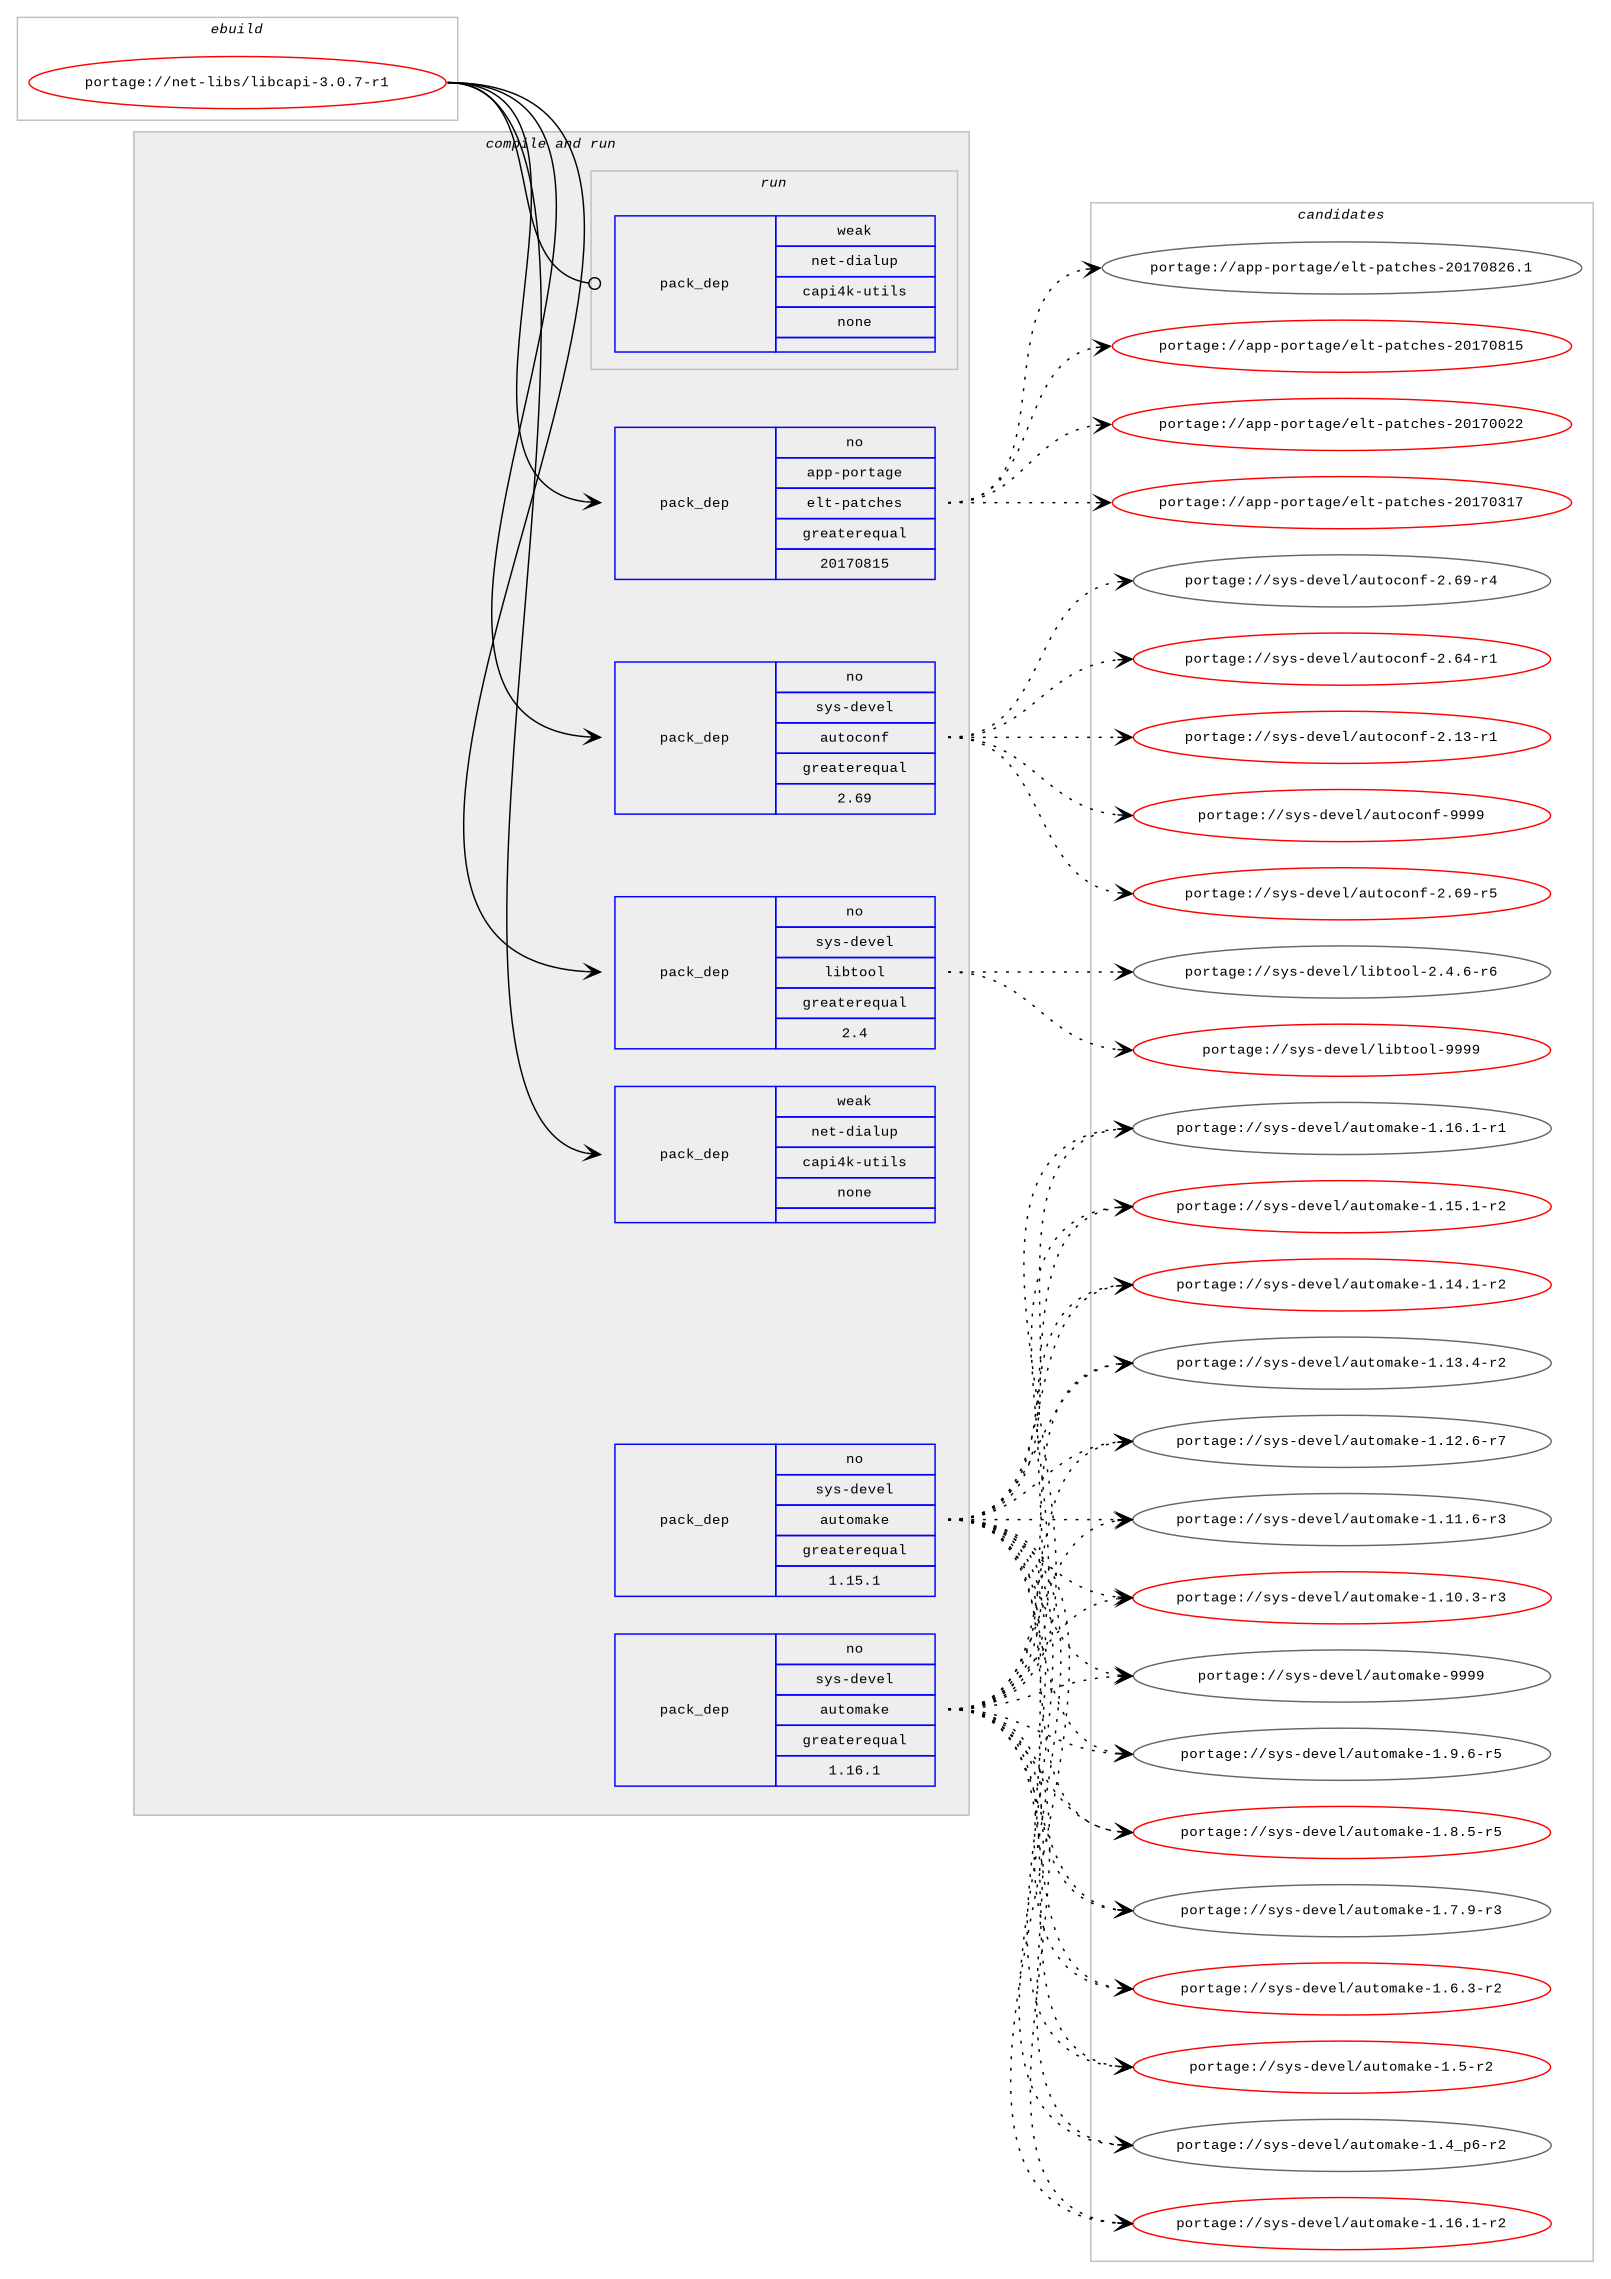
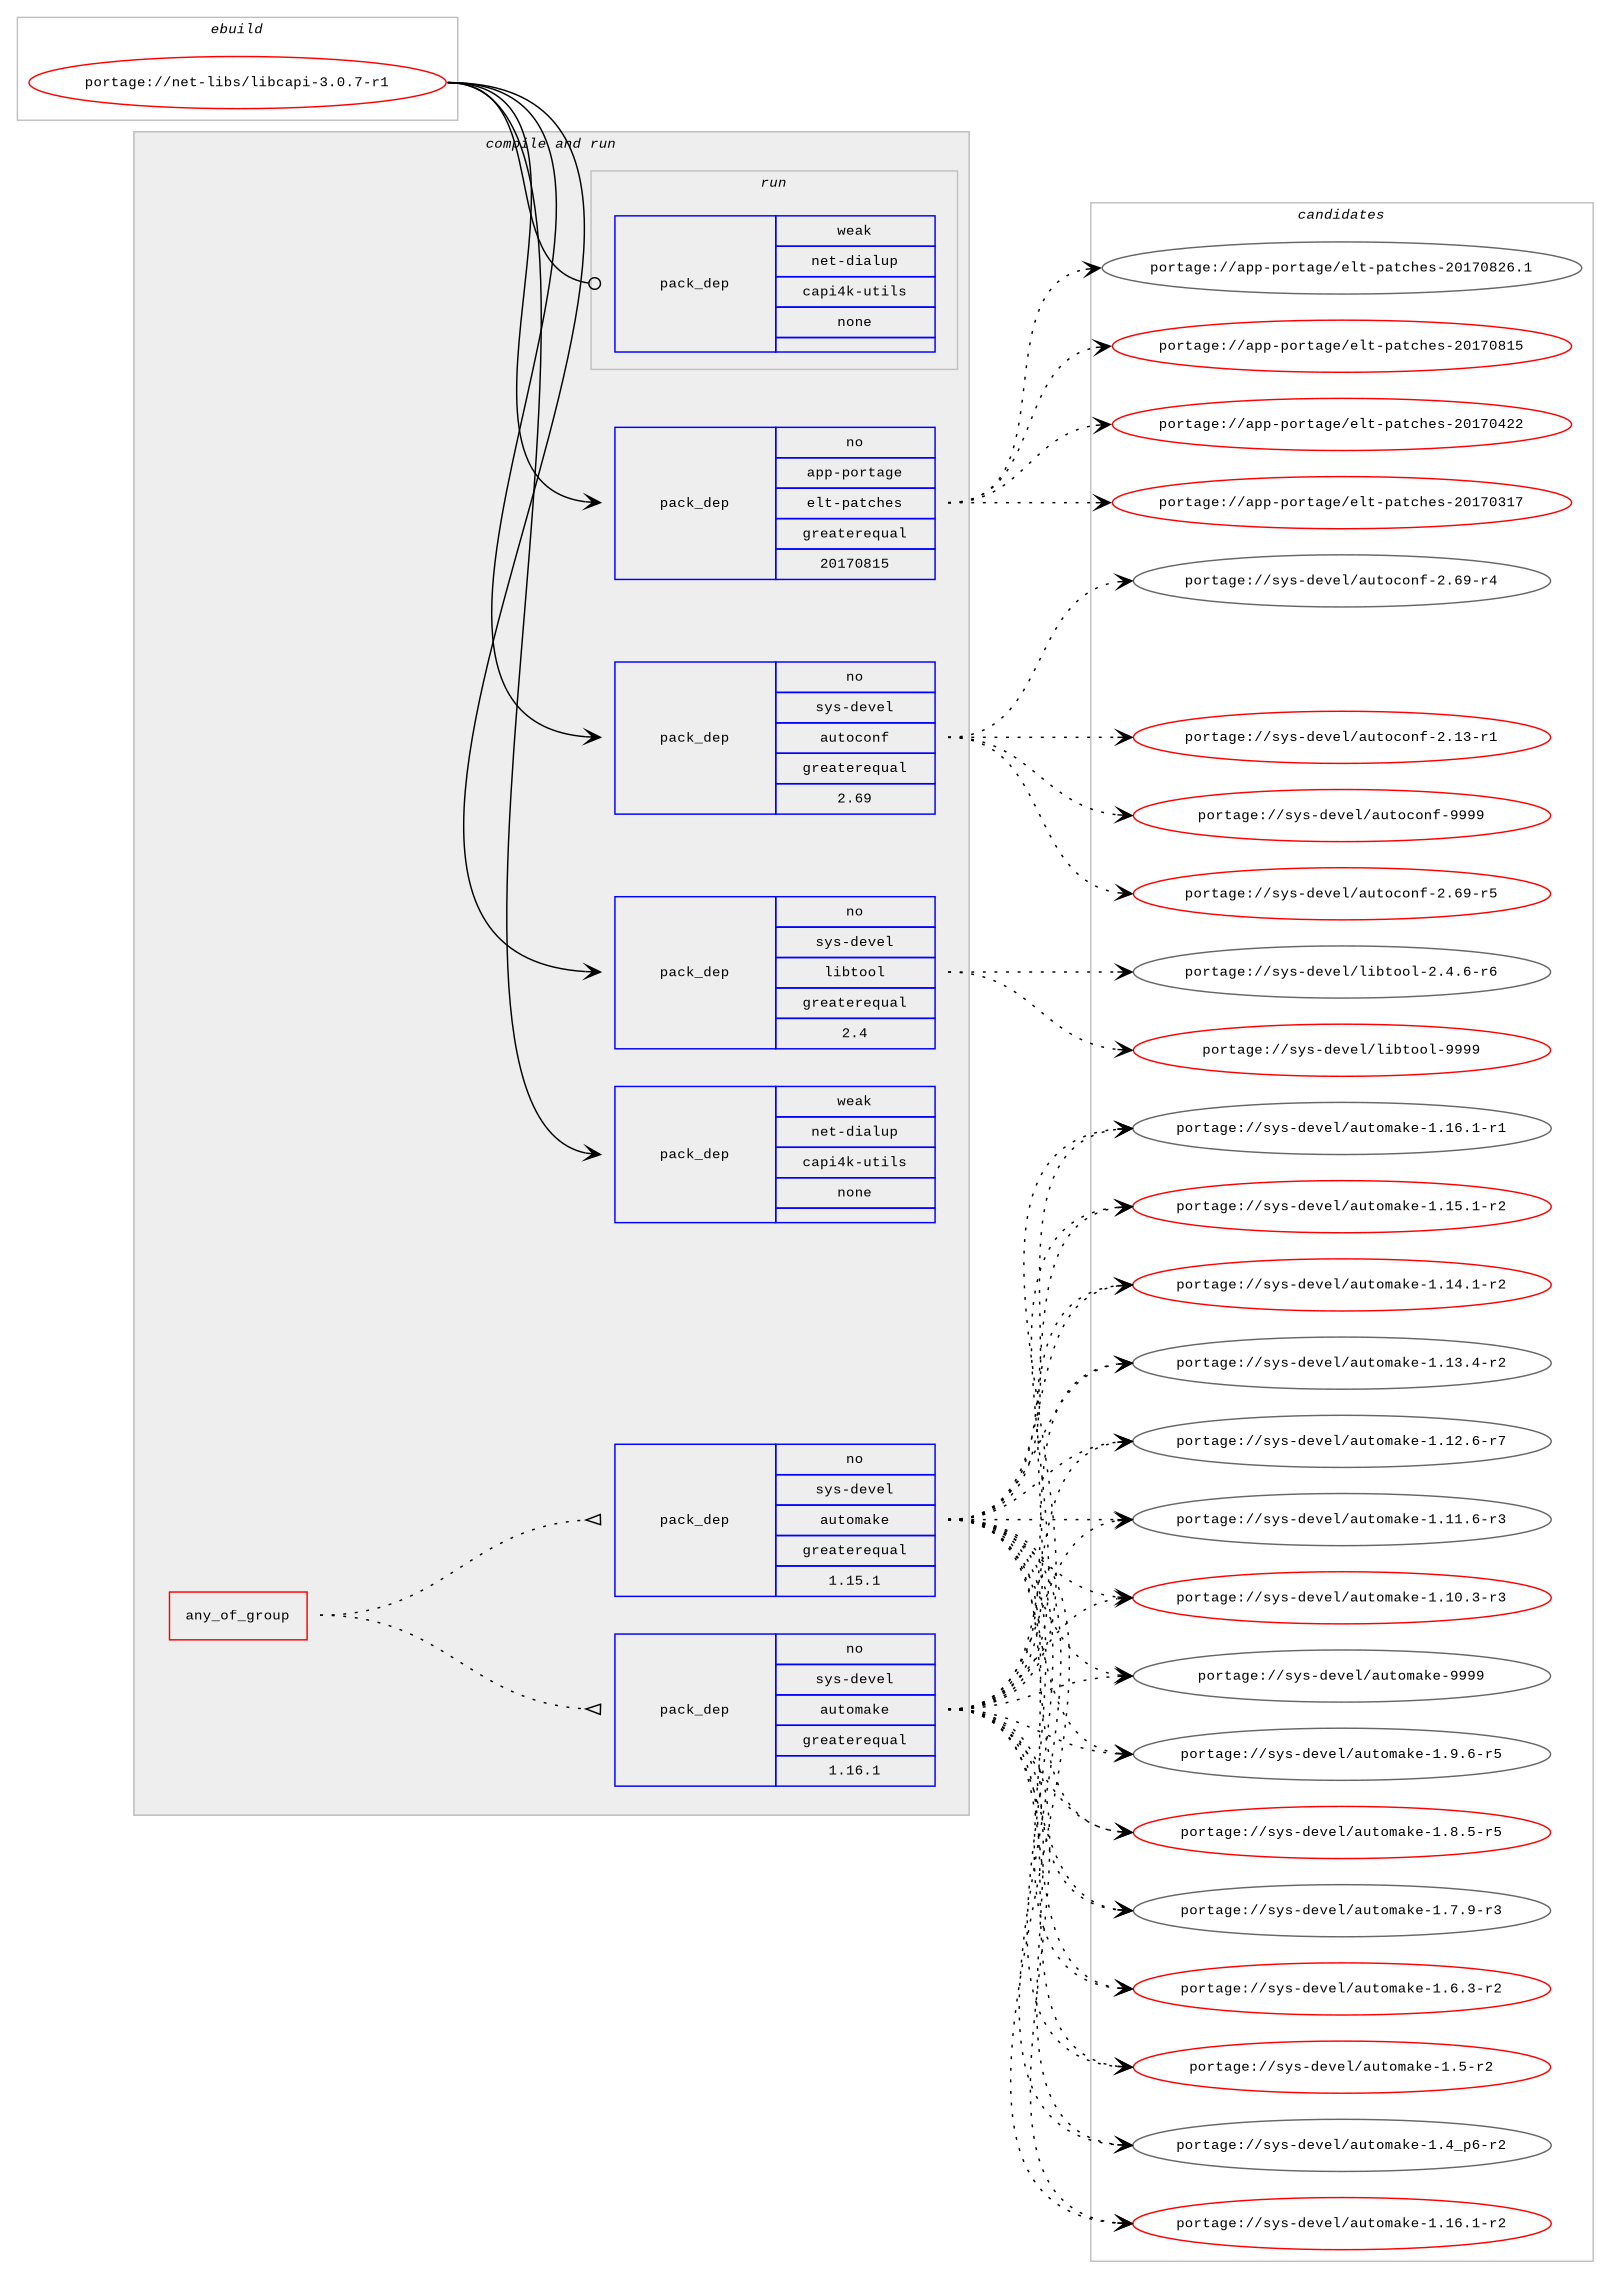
node "portage://app-portage/elt-patches-20170022": label "portage://app-portage/elt-patches-20170022" -> "portage://app-portage/elt-patches-20170422"
node "portage://sys-devel/autoconf-2.64-r1": removed
node "any_of_group": added
